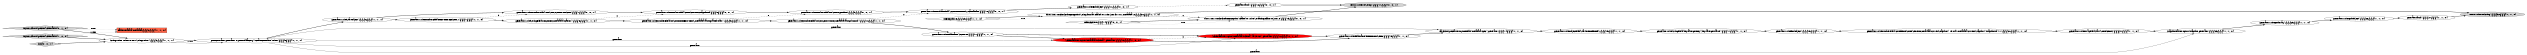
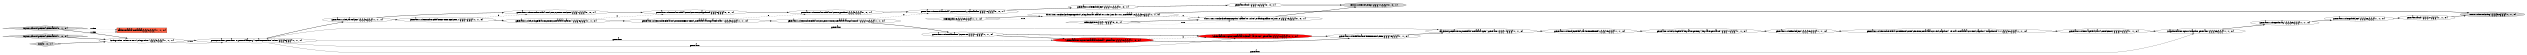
edge "generator.writeEndObject()@@@11@@@['0', '0', '1']" -> "generator.flush()@@@12@@@['0', '0', '1']": style dashed -> bold
edge "toJsonWithoutSpecAndSchemaList['0', '1', '0']" -> "TableMetadata metadata@@@2@@@['1', '1', '0']": label "true" -> "writer"
